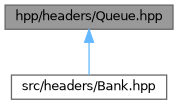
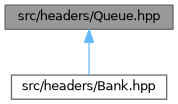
node "hpp/headers/Queue.hpp": label "hpp/headers/Queue.hpp" -> "src/headers/Queue.hpp"
